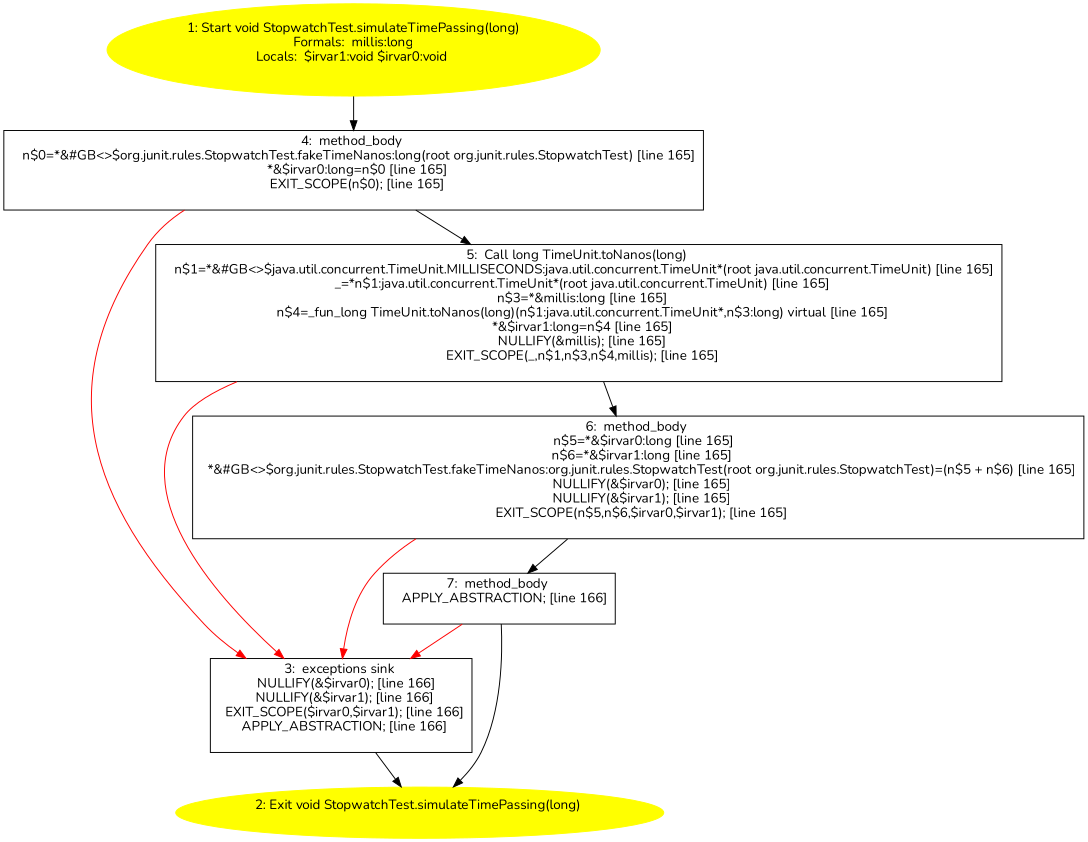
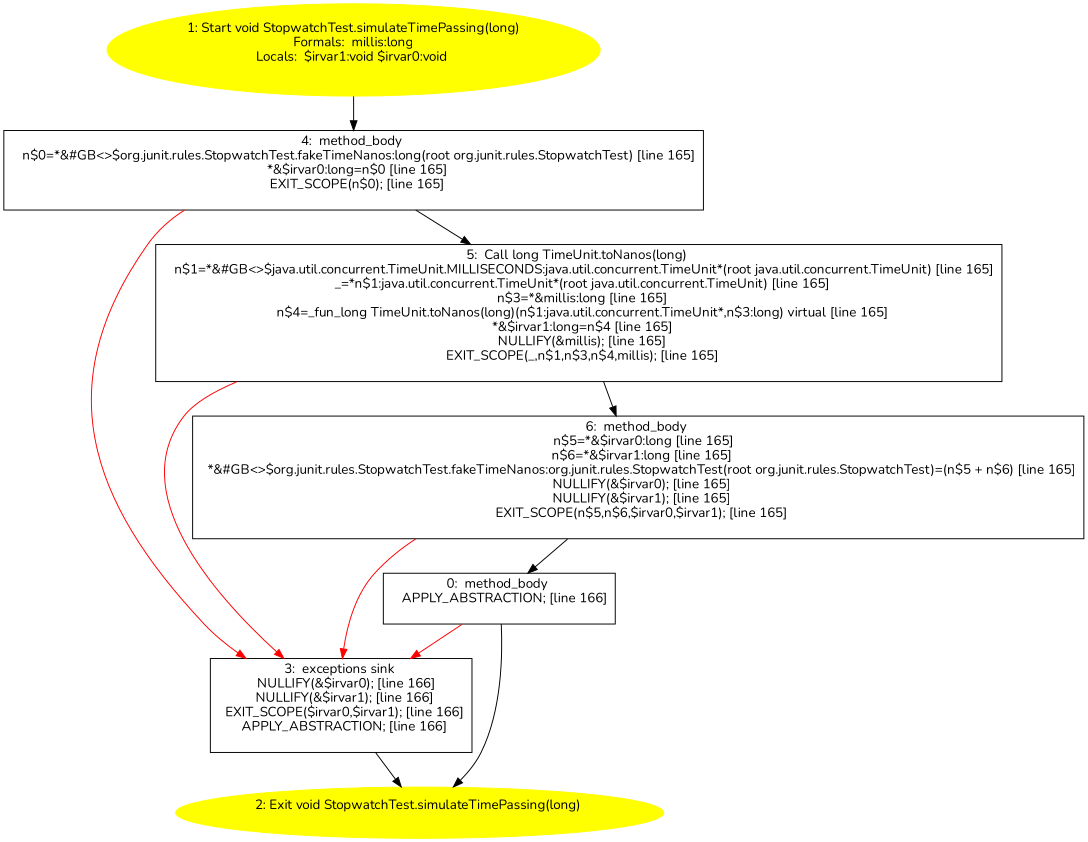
node "7:  method_body APPLY_ABSTRACTION; [line 166]": label "7:  method_body APPLY_ABSTRACTION; [line 166]" -> "0:  method_body APPLY_ABSTRACTION; [line 166]"
